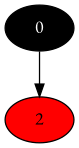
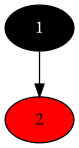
node "0": label "0" -> "1"
